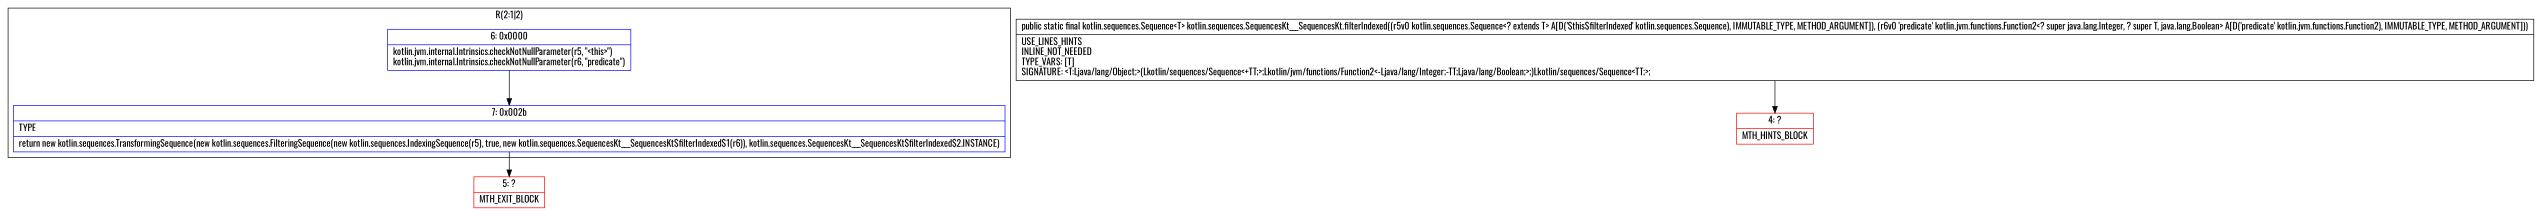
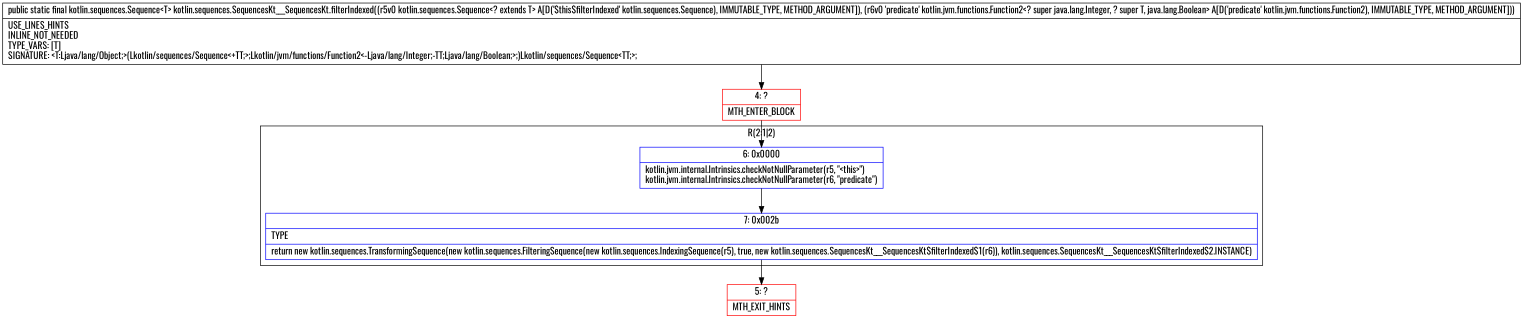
edge "4: ?" -> "6: 0x0000": added
node "4: ?": text "MTH_HINTS_BLOCK" -> "MTH_ENTER_BLOCK"
node "5: ?": text "MTH_EXIT_BLOCK" -> "MTH_EXIT_HINTS"
